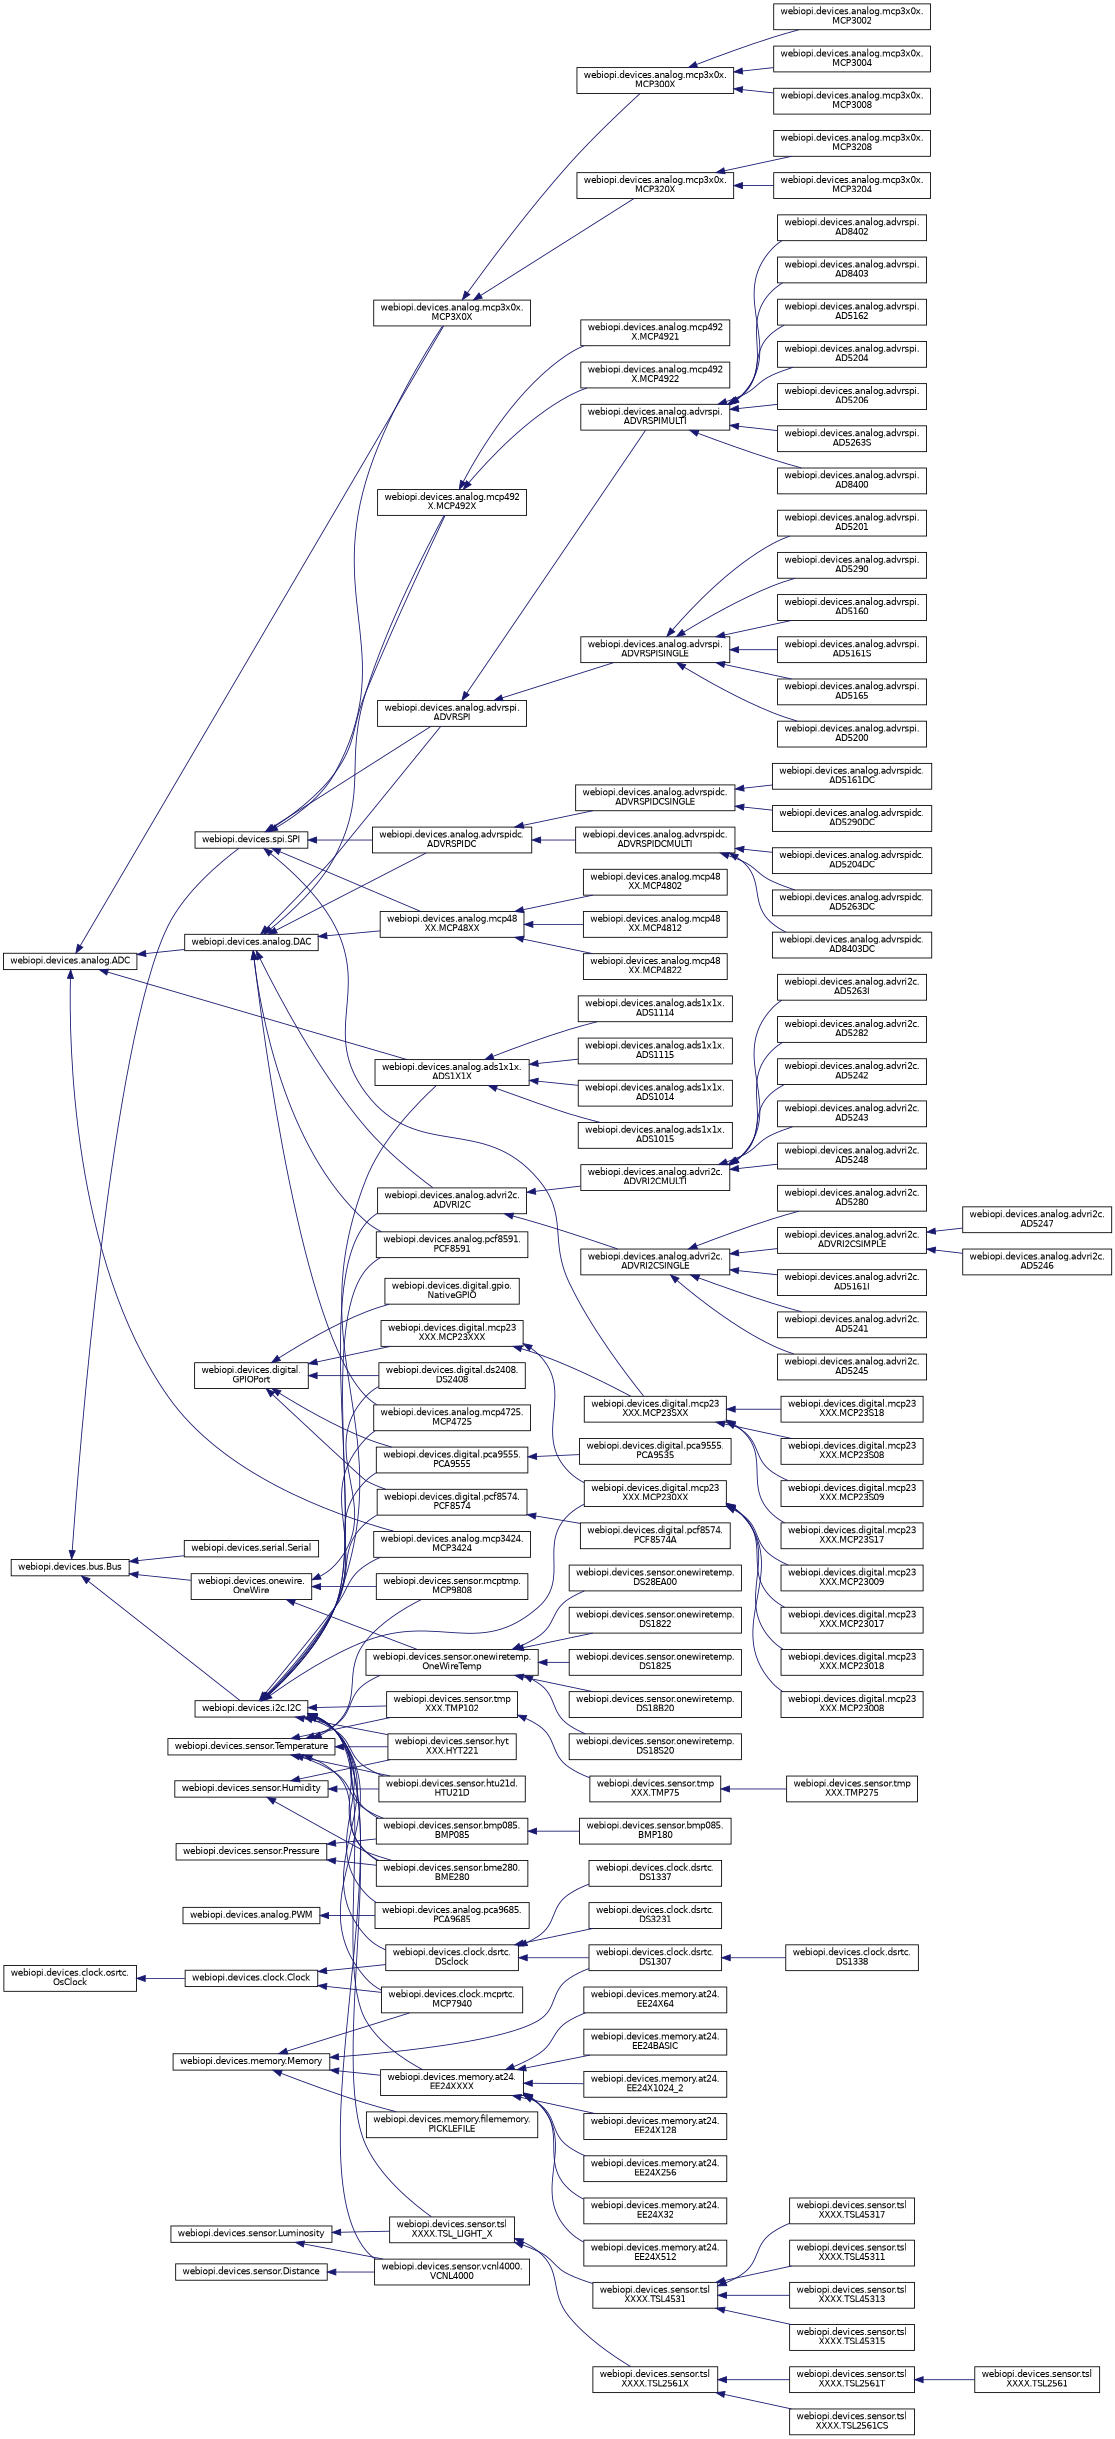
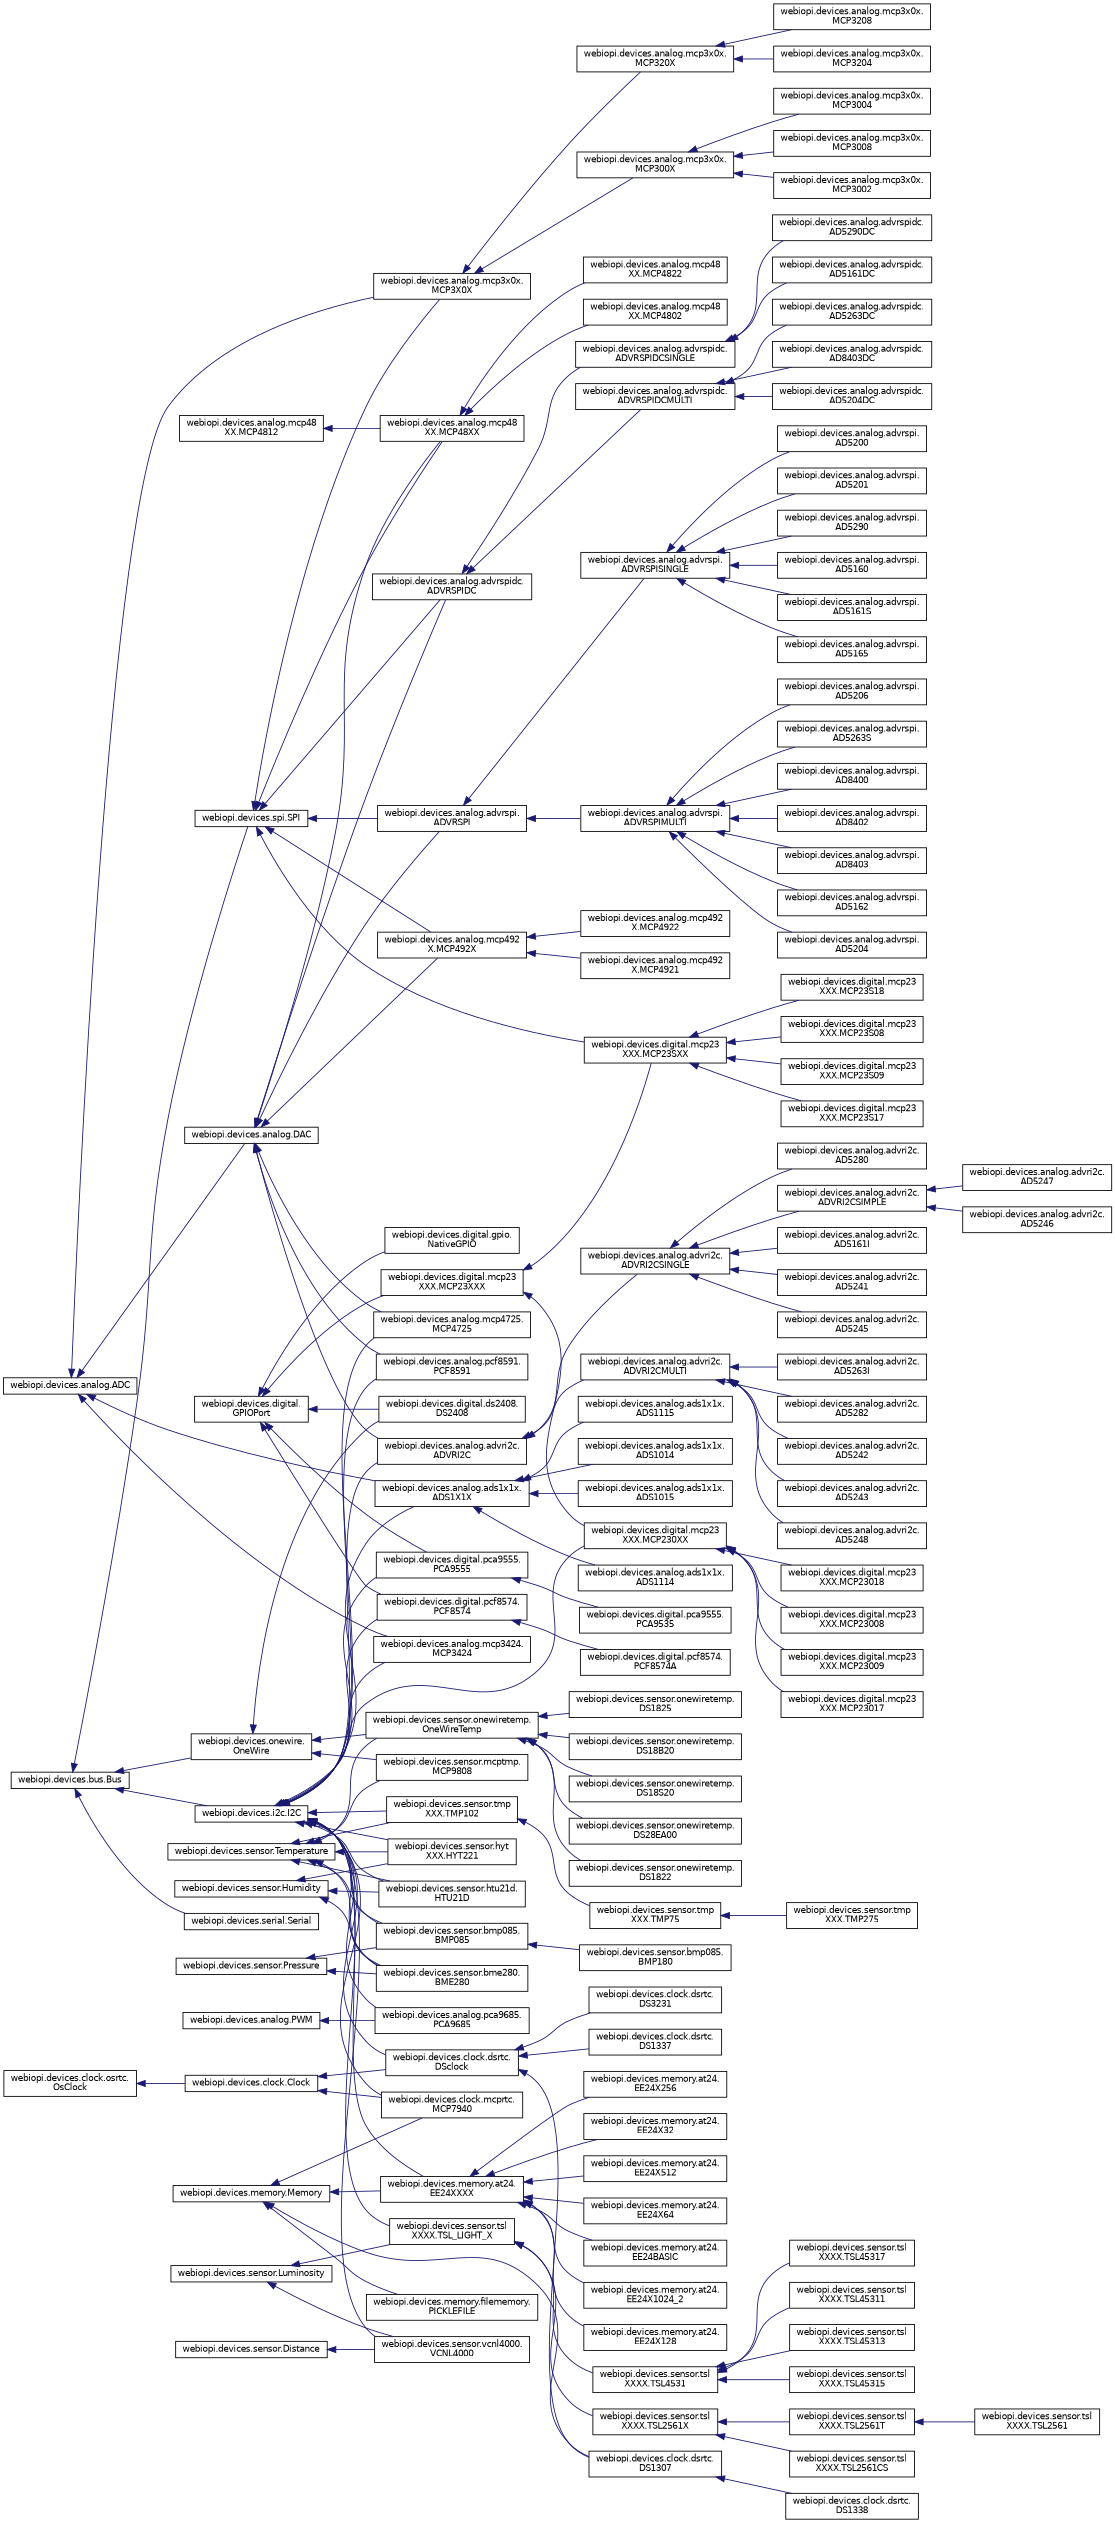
edge "webiopi.devices.analog.mcp48 XX.MCP4812" -> "webiopi.devices.analog.mcp48 XX.MCP48XX": reversed
